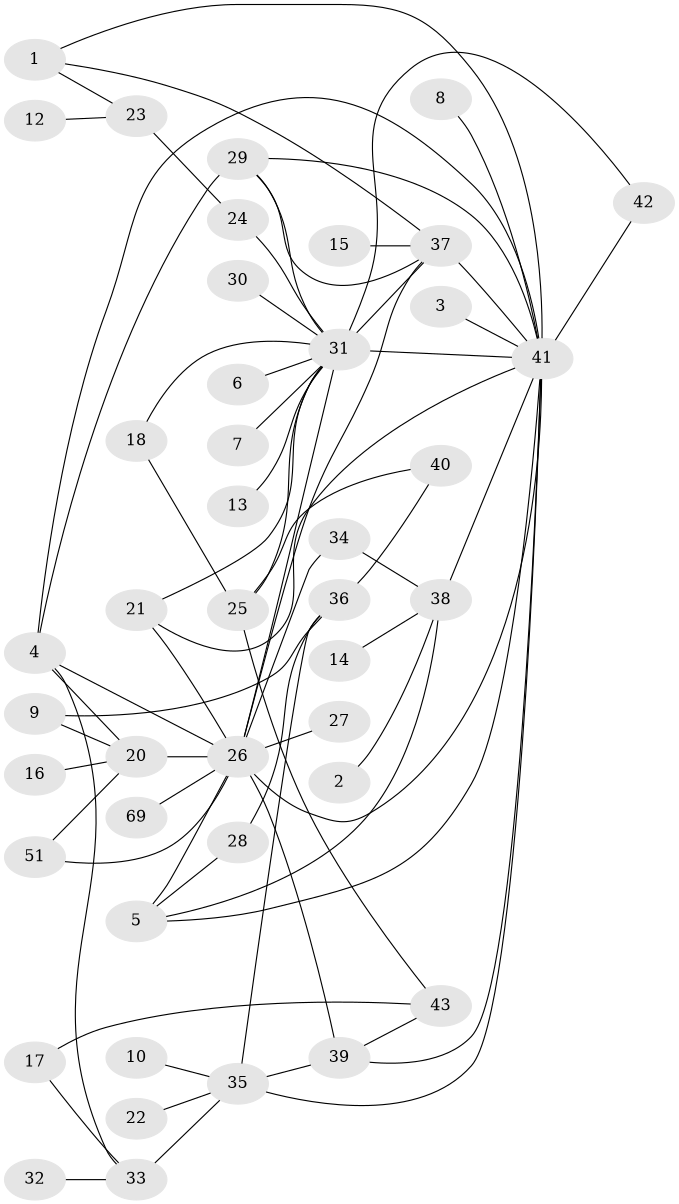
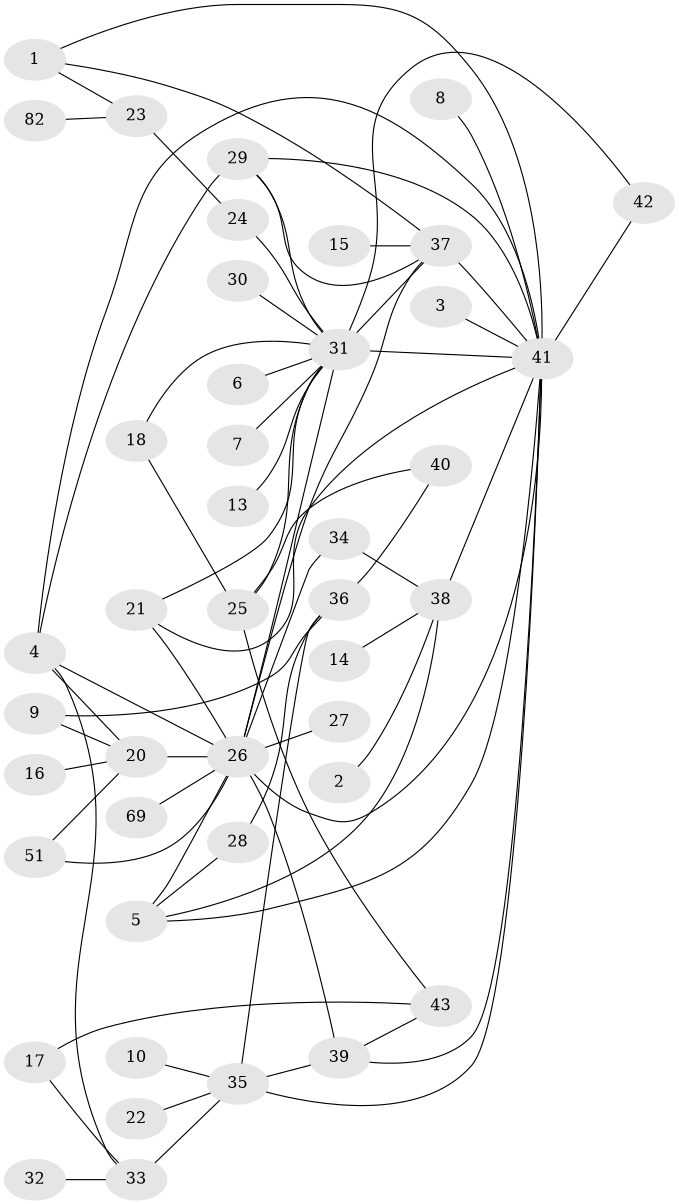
node "12": label "12" -> "82"
